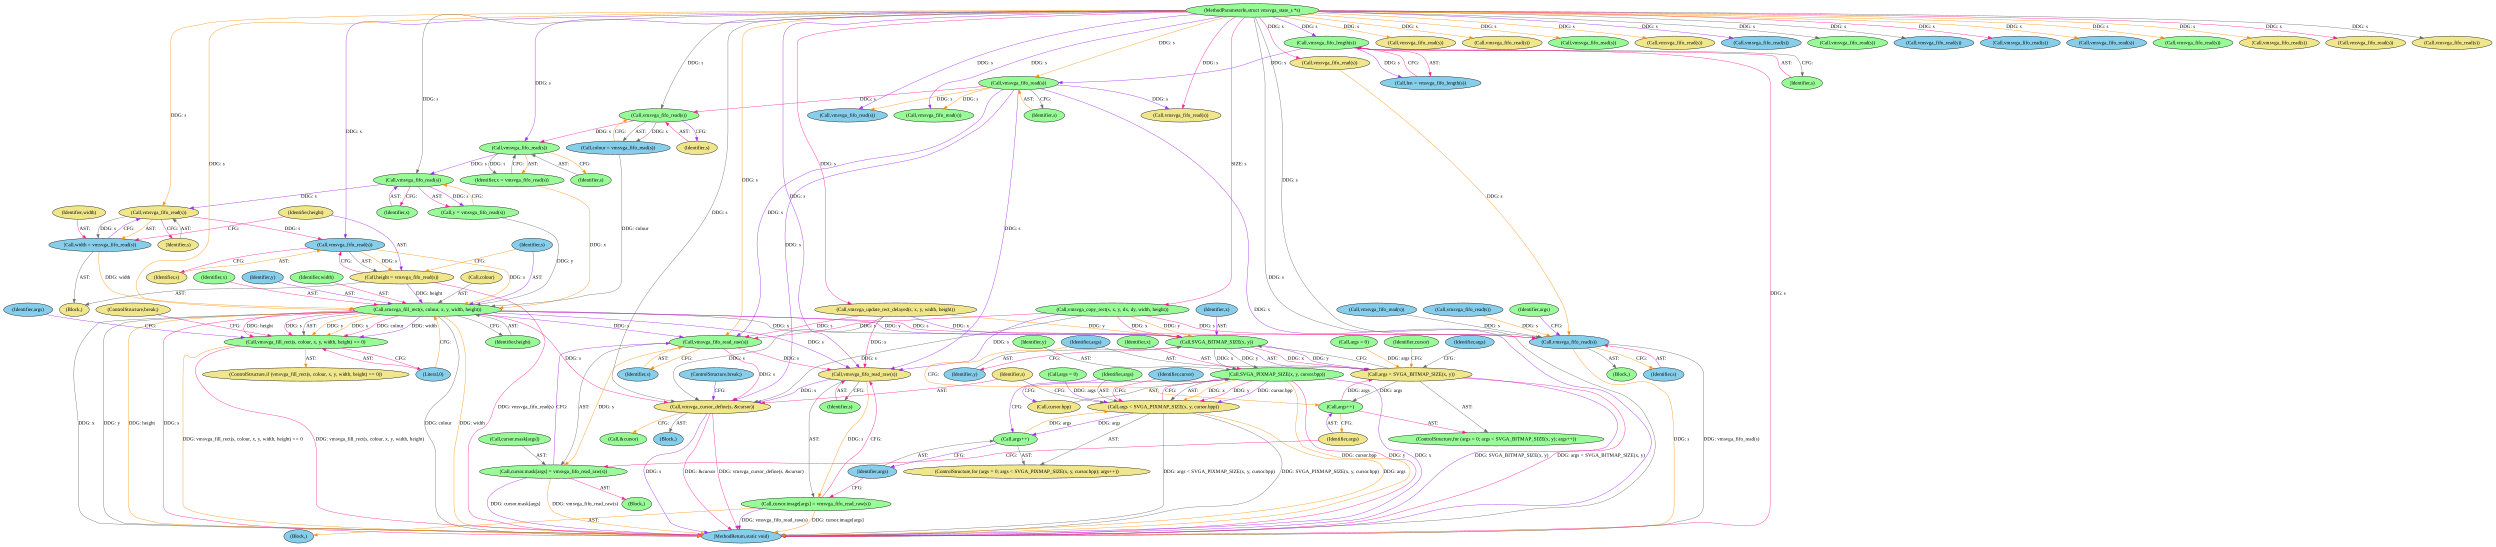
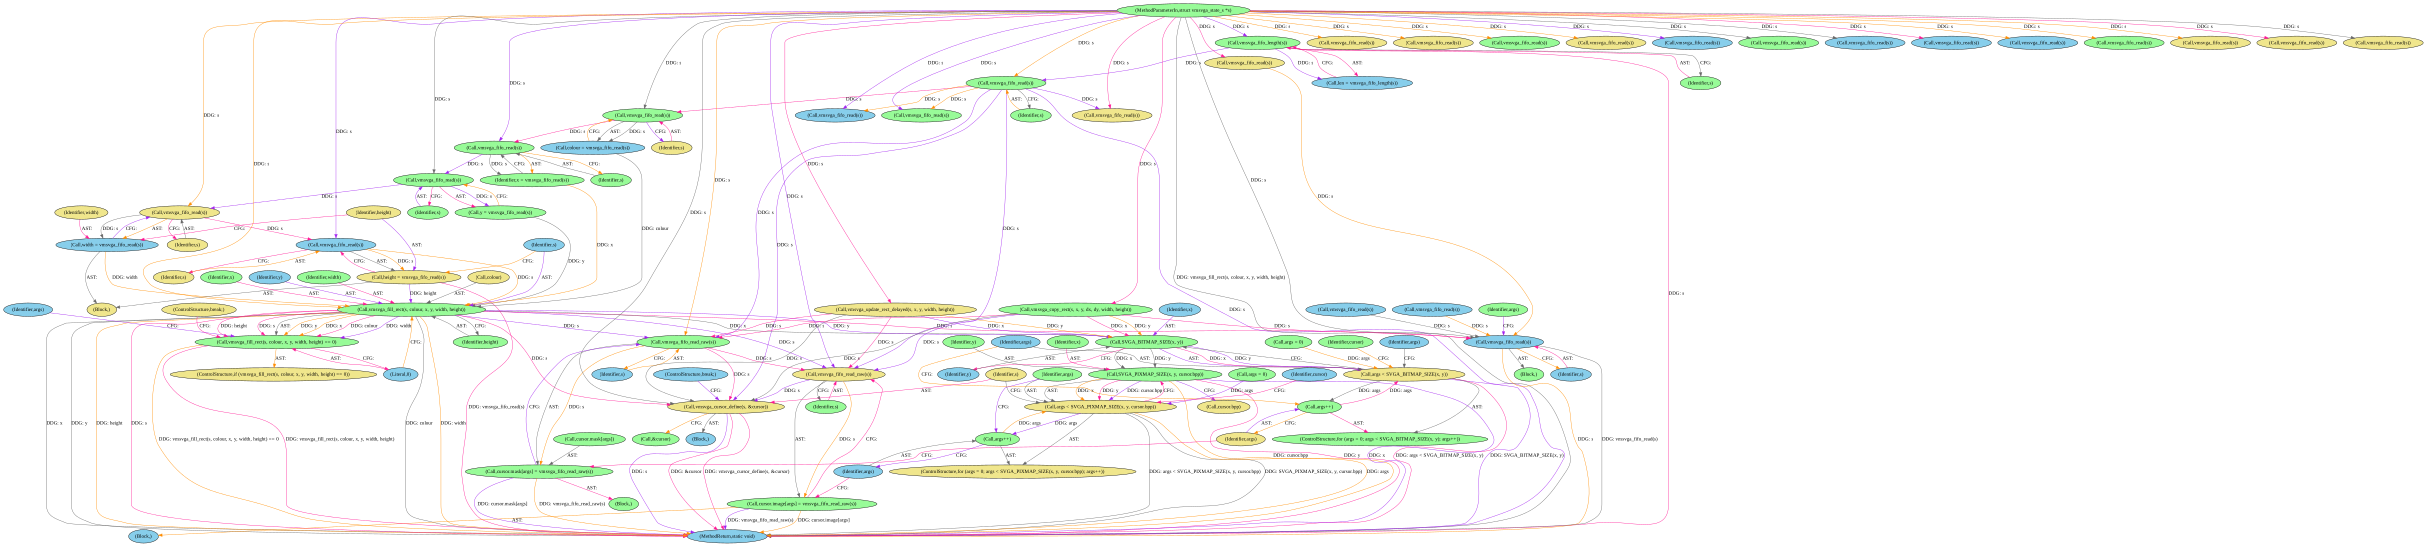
edge "(MethodParameterIn,struct vmsvga_state_s *s)" -> "(Call,vmsvga_copy_rect(s, x, y, dx, dy, width, height))": label "SIZE: s" -> "DDG: s"
edge "(MethodParameterIn,struct vmsvga_state_s *s)" -> "(MethodReturn,static void)": label "DDG: s" -> "DDG: vmsvga_fill_rect(s, colour, x, y, width, height)"
edge "(Call,cursor.bpp)" -> "(Call,SVGA_PIXMAP_SIZE(x, y, cursor.bpp))": removed, label "AST:"
